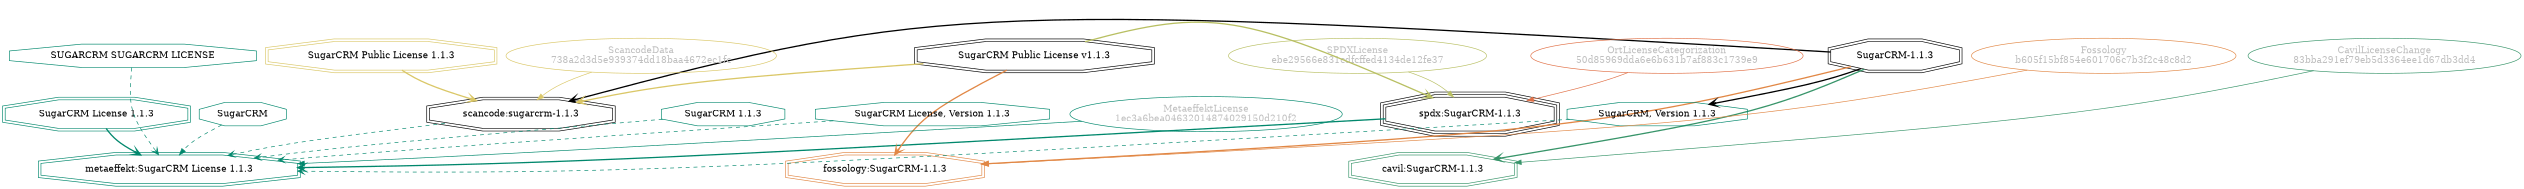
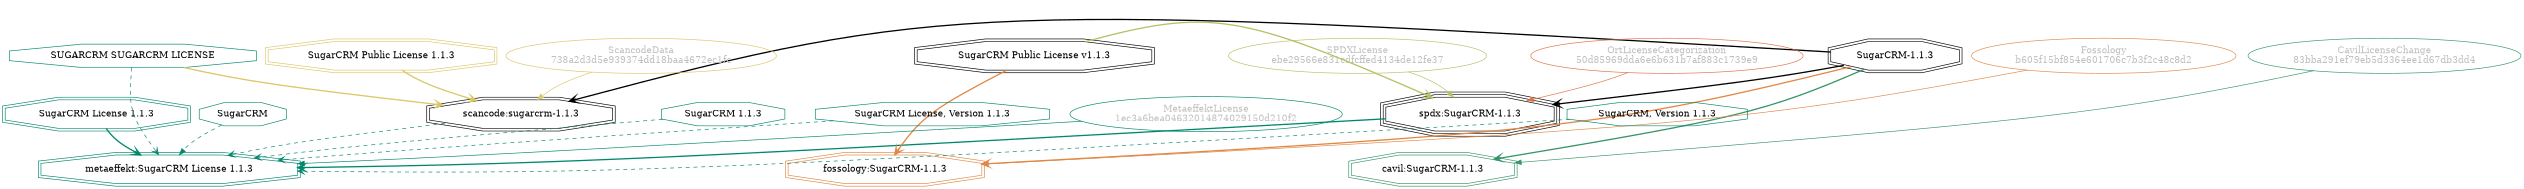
edge "SugarCRM Public License v1.1.3" -> "scancode:sugarcrm-1.1.3": now "SUGARCRM SUGARCRM LICENSE" -> "scancode:sugarcrm-1.1.3"
edge "SugarCRM-1.1.3" -> "SugarCRM, Version 1.1.3": now "SugarCRM-1.1.3" -> "spdx:SugarCRM-1.1.3"
edge "SugarCRM-1.1.3" -> "fossology:SugarCRM-1.1.3": arrowhead normal -> vee
